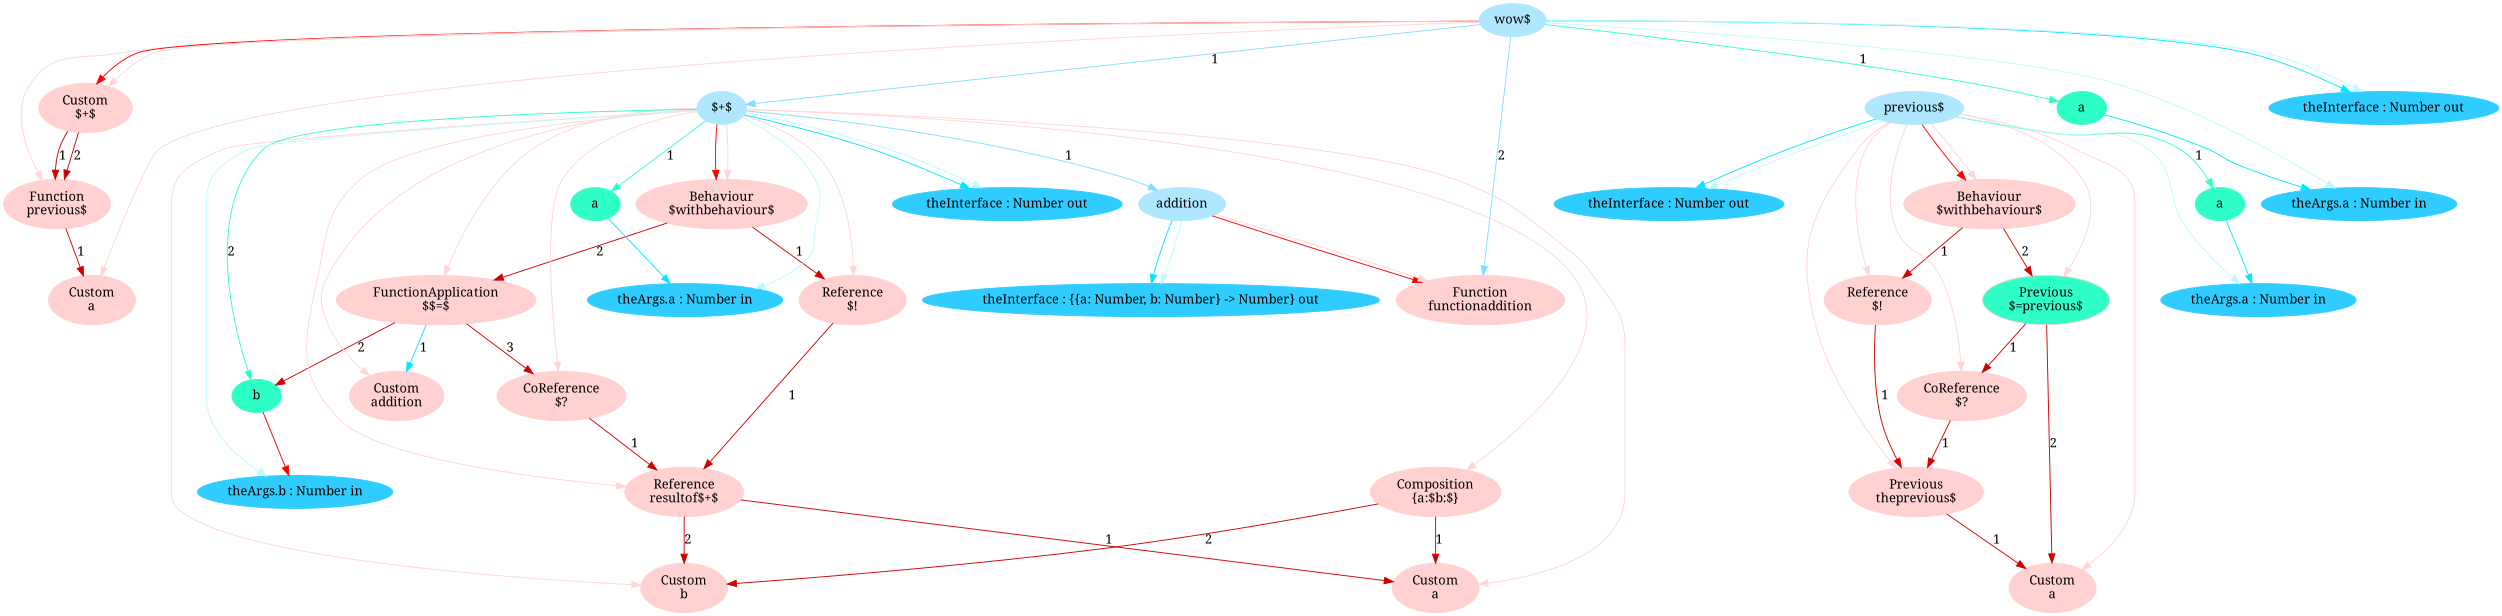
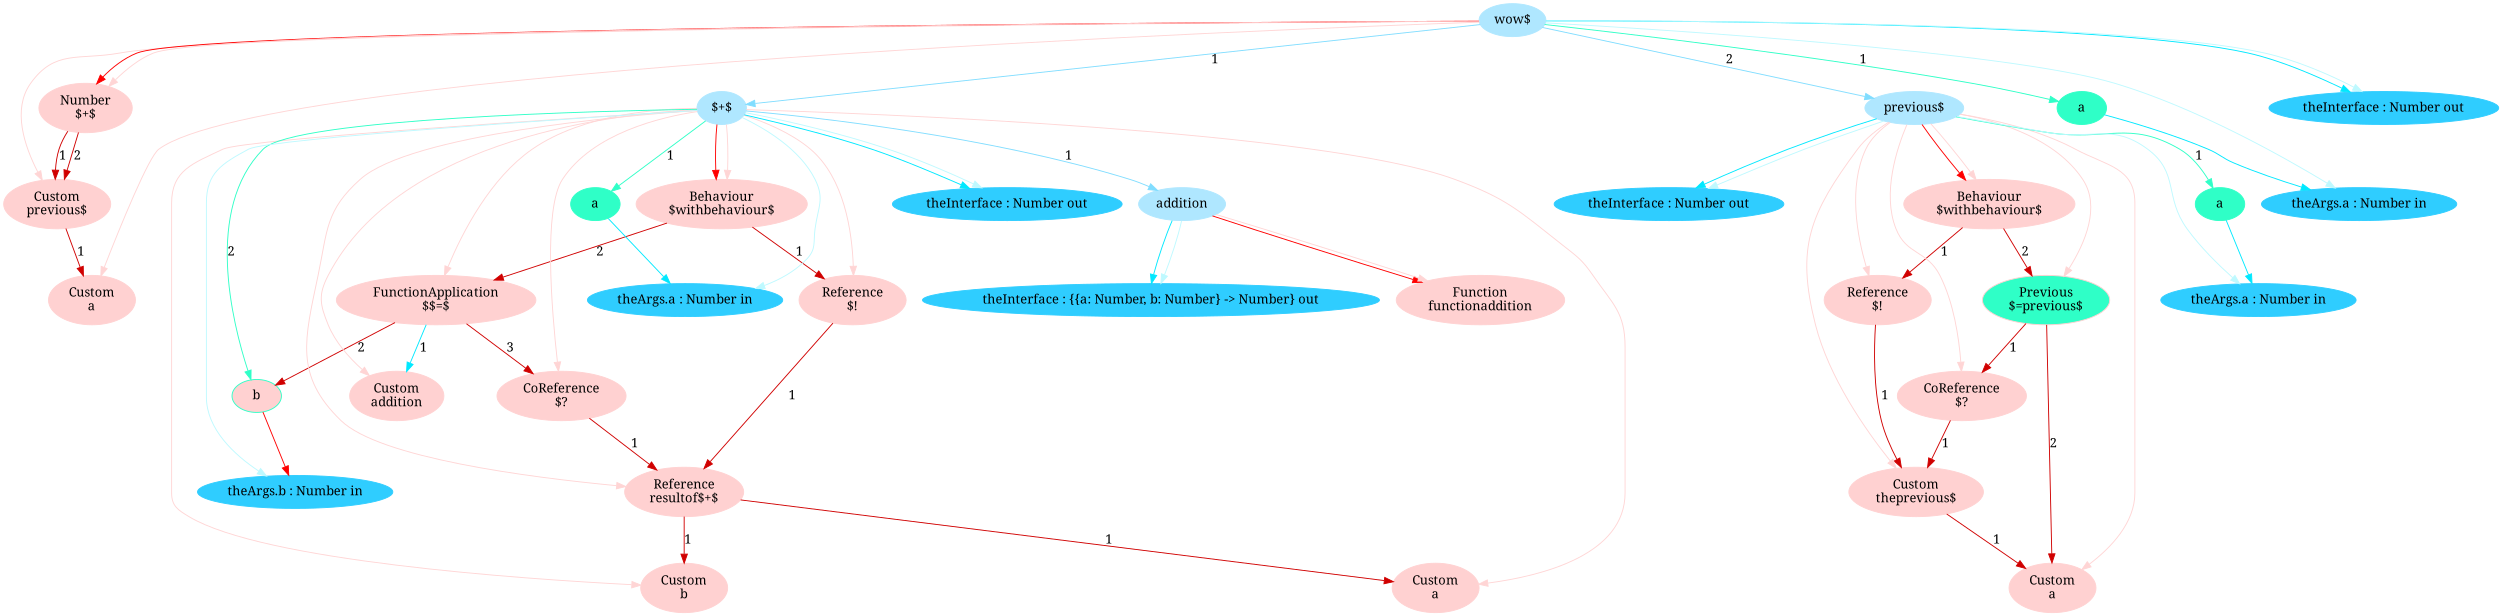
node "Custom $+$": label "Custom $+$" -> "Number $+$"
edge "wow$" -> "Function functionaddition": now "wow$" -> "previous$"
node "Function previous$": label "Function previous$" -> "Custom previous$"
node "b": fillcolor #2fffc7 -> #ffd1d1
node "Composition {a:$b:$}": removed
node "Previous theprevious$": label "Previous theprevious$" -> "Custom theprevious$"
edge "Reference resultof$+$" -> "Custom b": label "2" -> "1"
